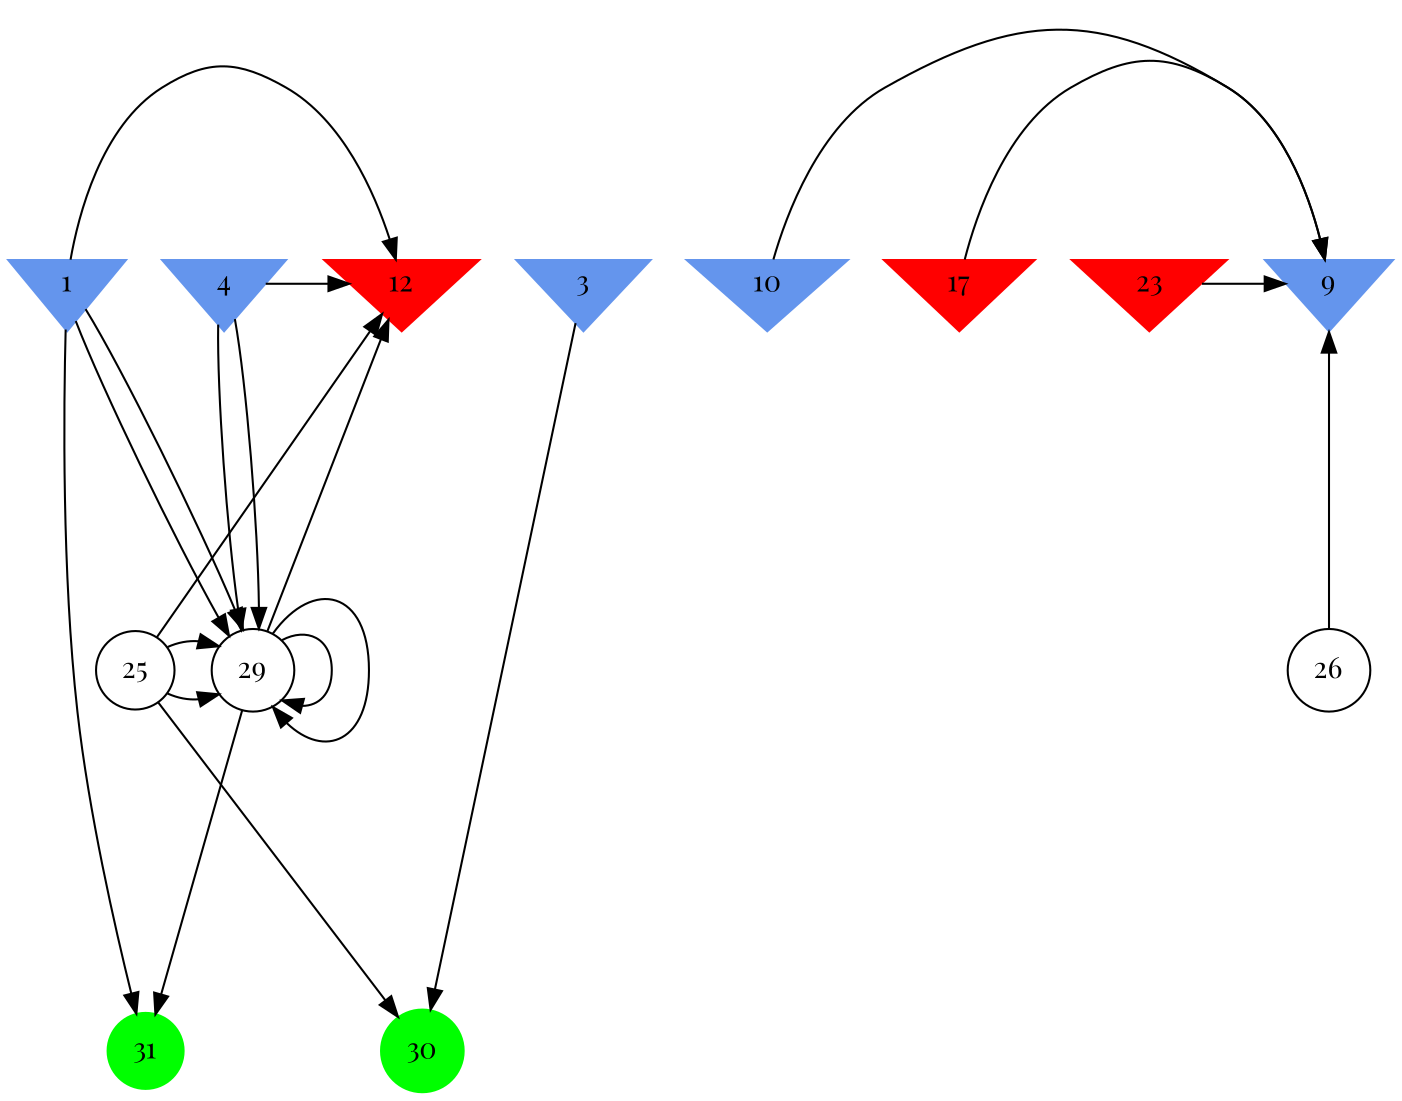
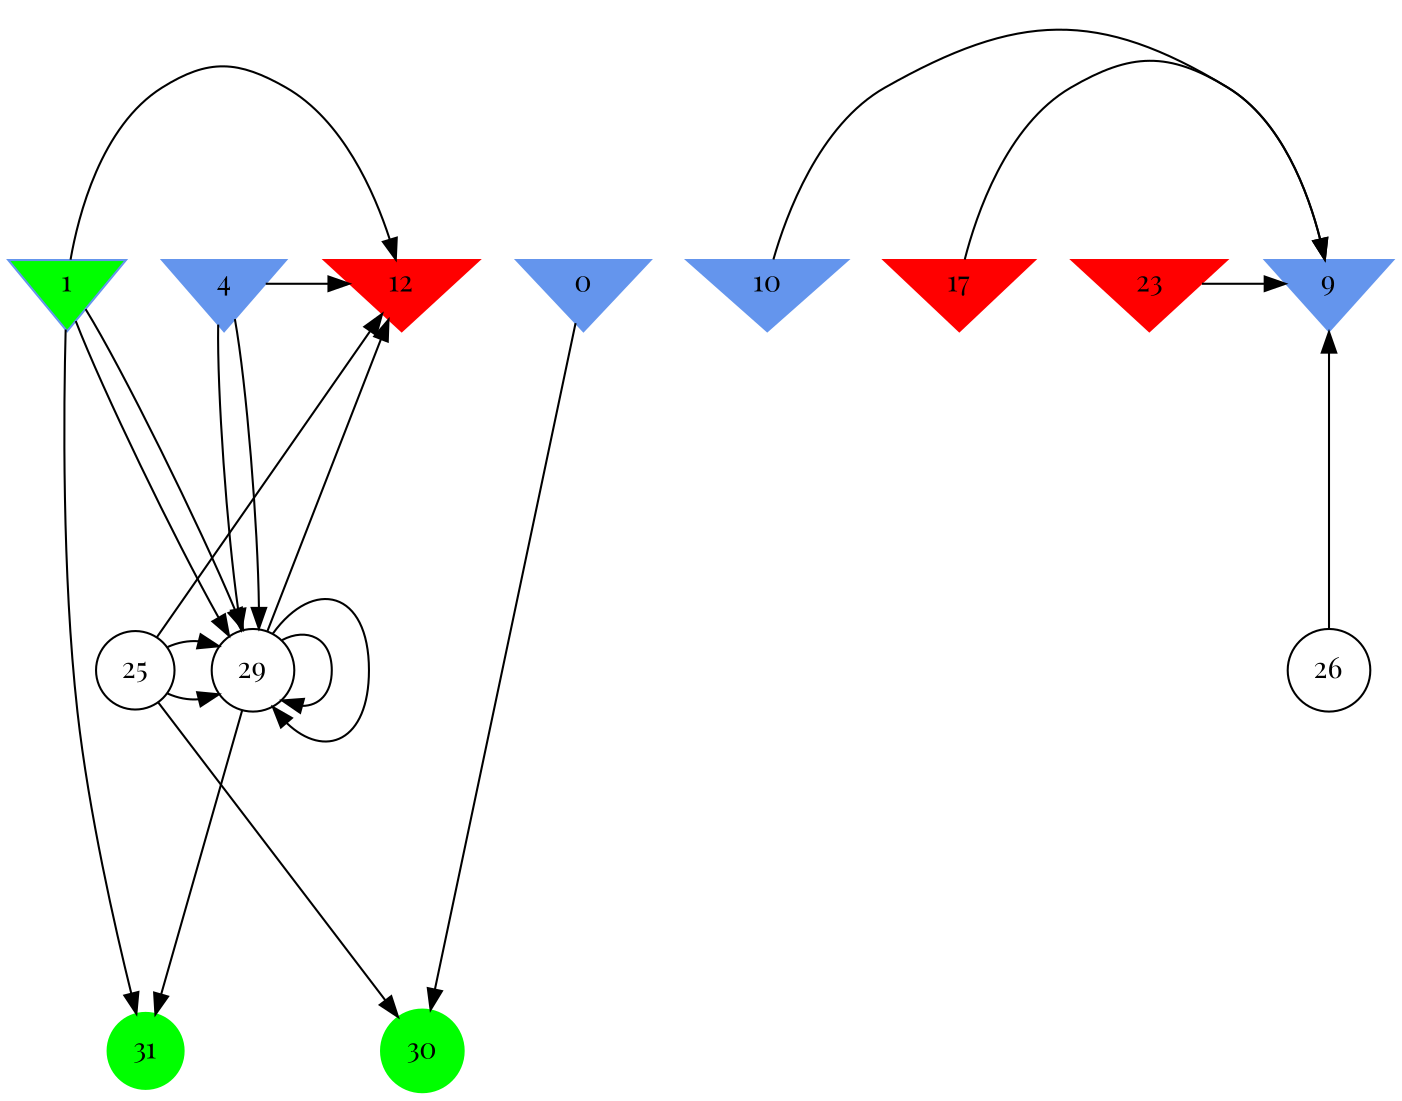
node "1": fillcolor cornflowerblue -> green
node "3": label "3" -> "0"
